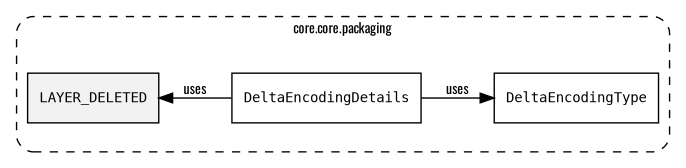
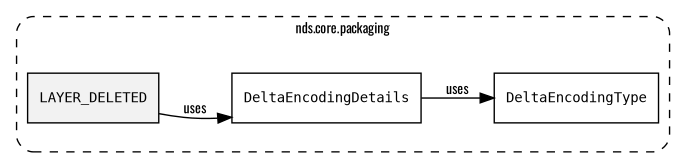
cluster "core.core.packaging": label "core.core.packaging" -> "nds.core.packaging"
edge "DeltaEncodingDetails" -> "LAYER_DELETED": reversed
